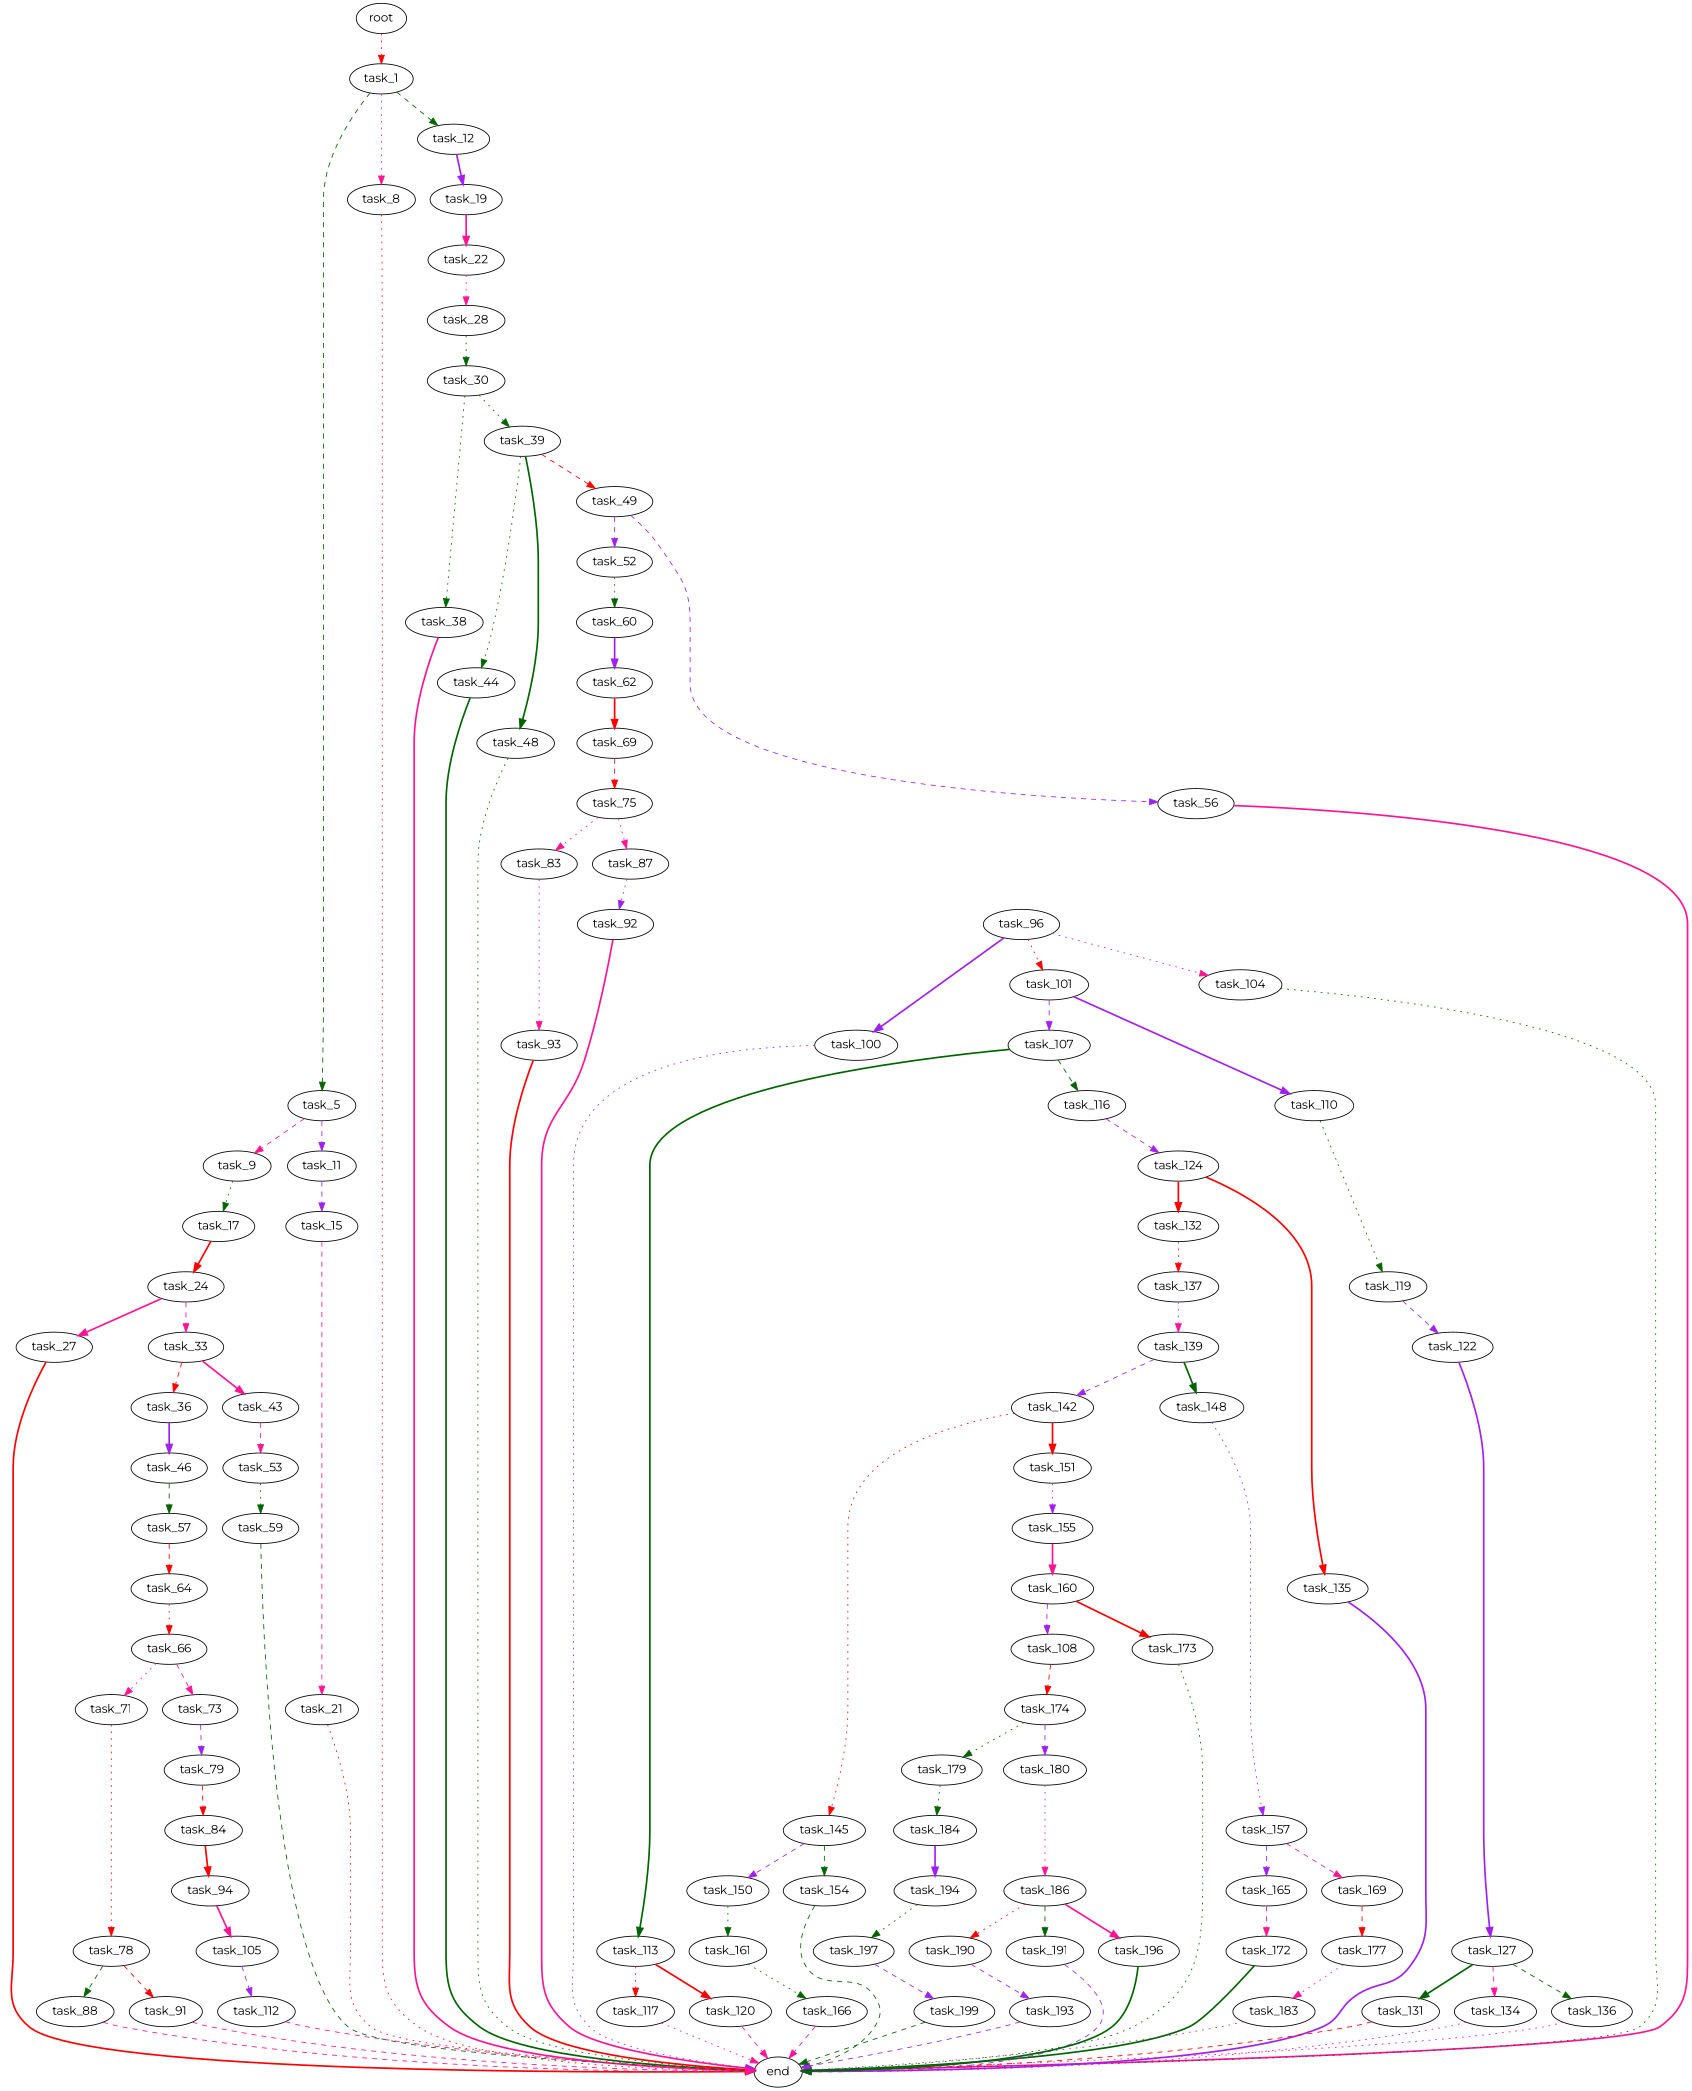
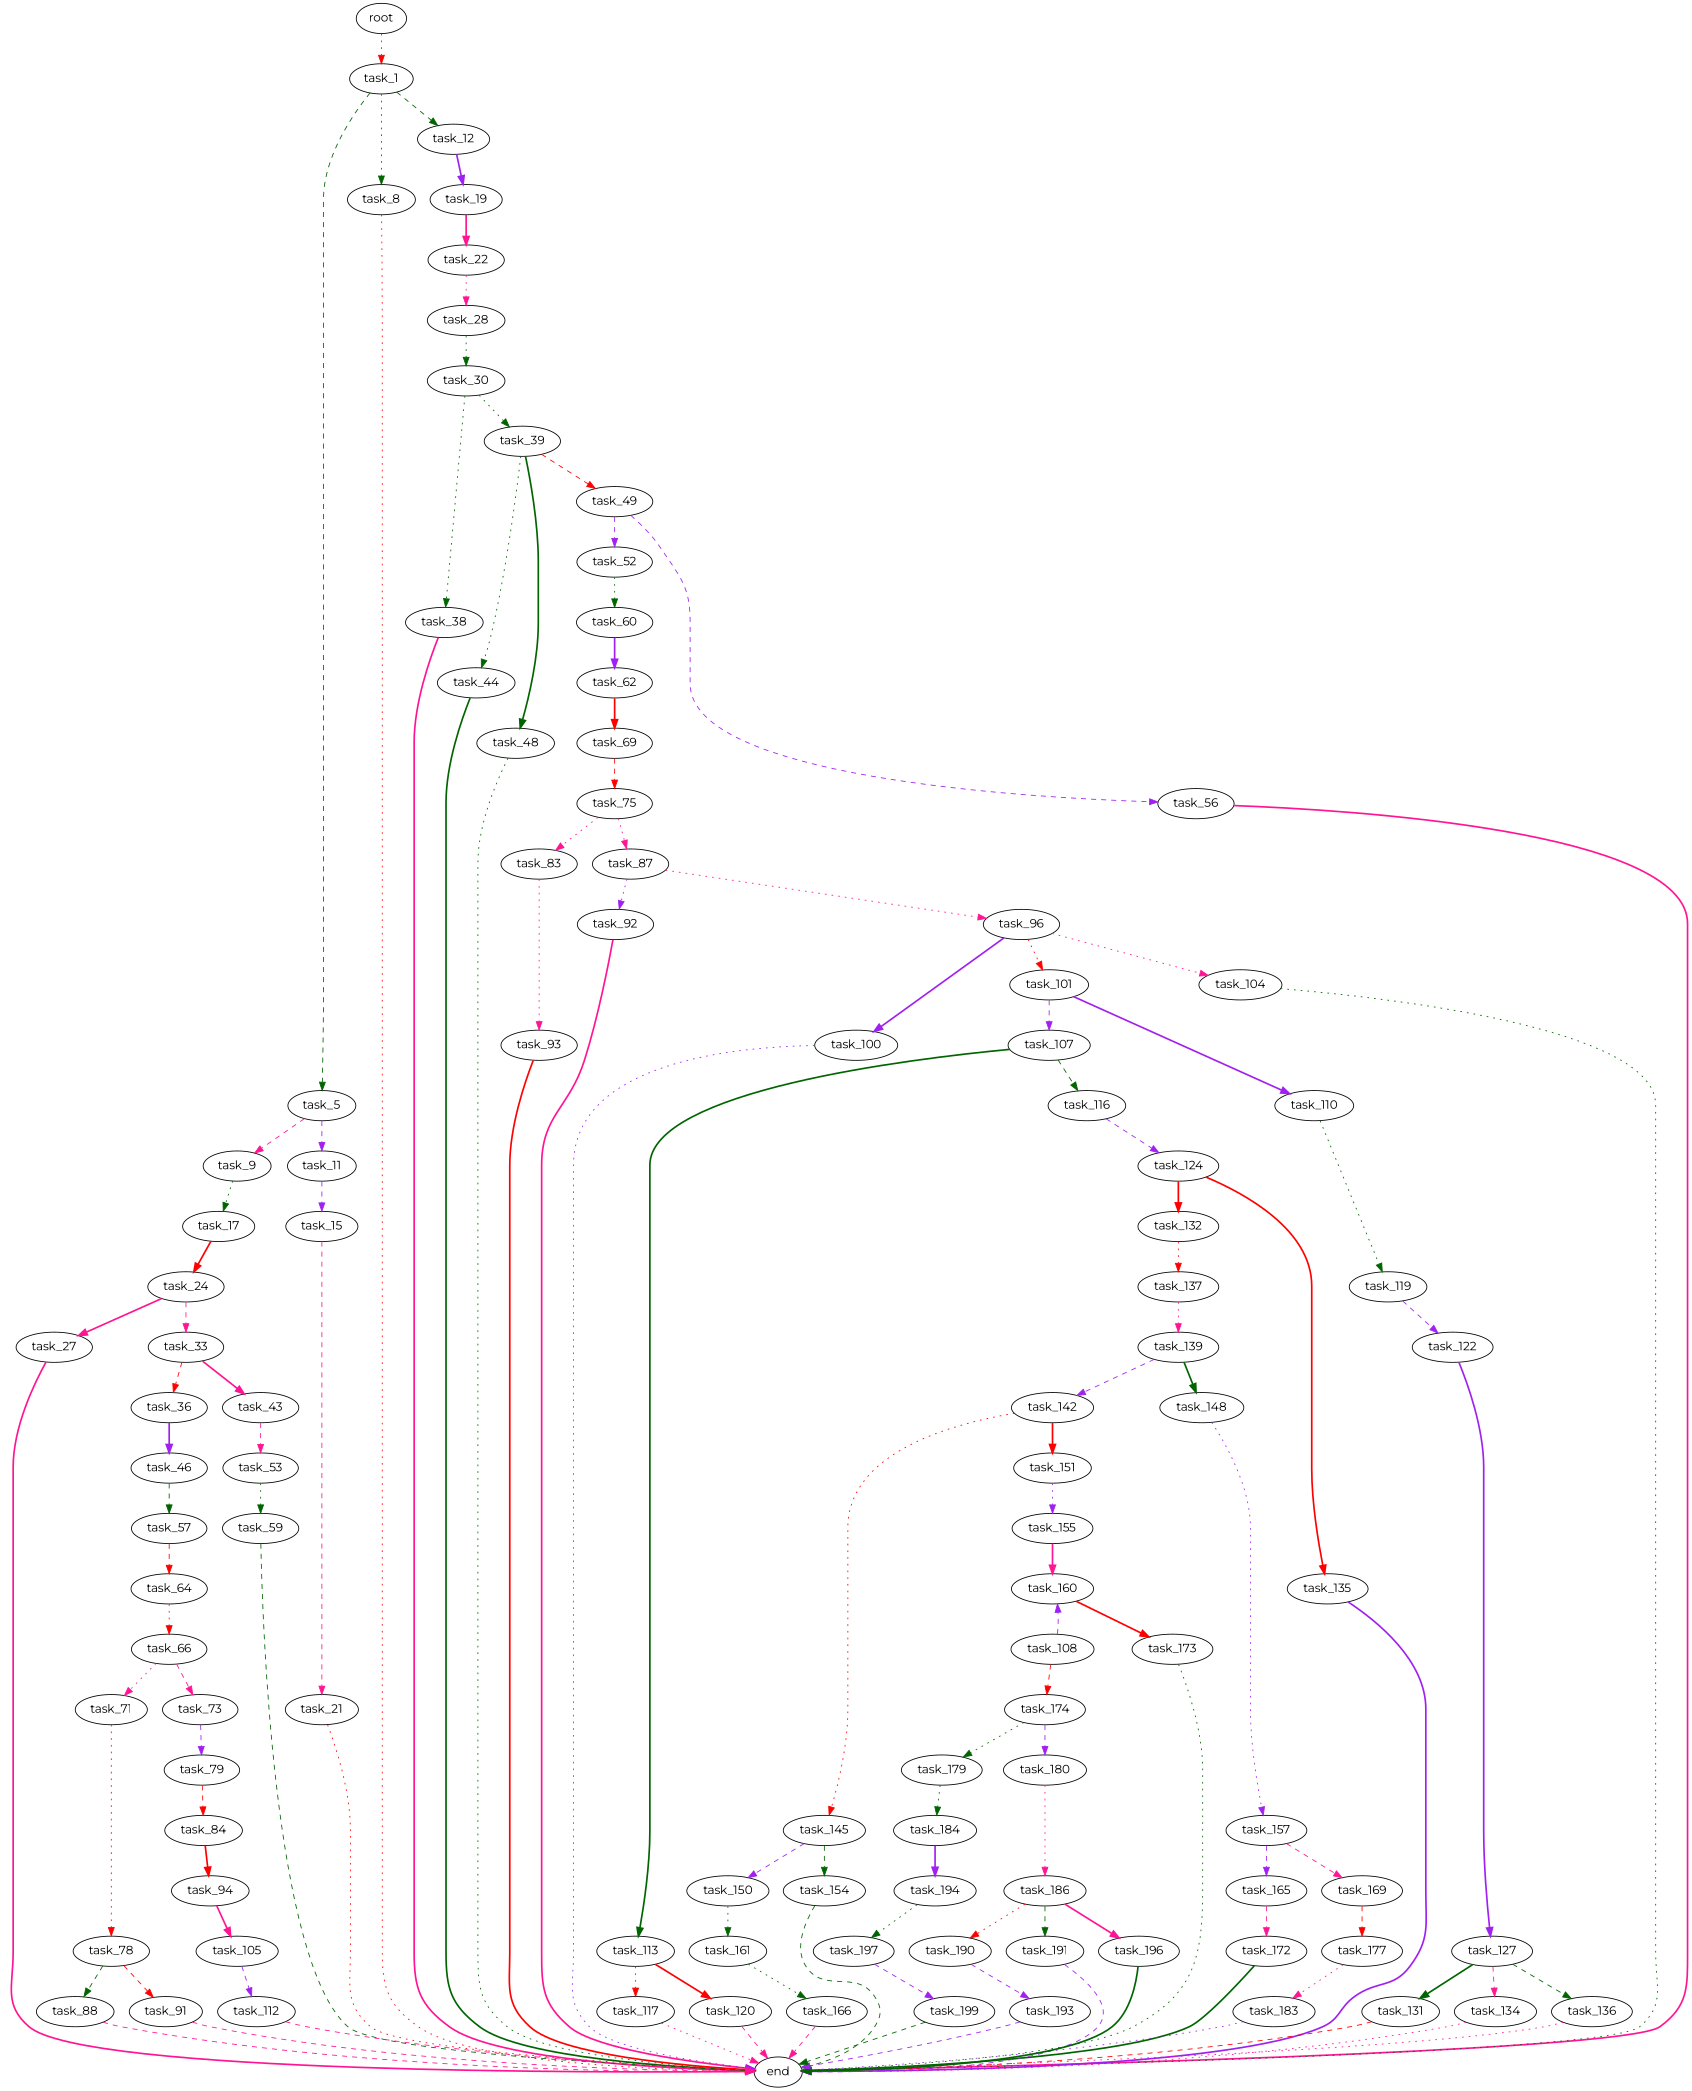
edge "task_1" -> "task_8": color deeppink -> darkgreen
edge "task_87" -> "task_96": added
edge "task_160" -> "task_108": reversed
edge "task_27" -> "end": color red -> deeppink
